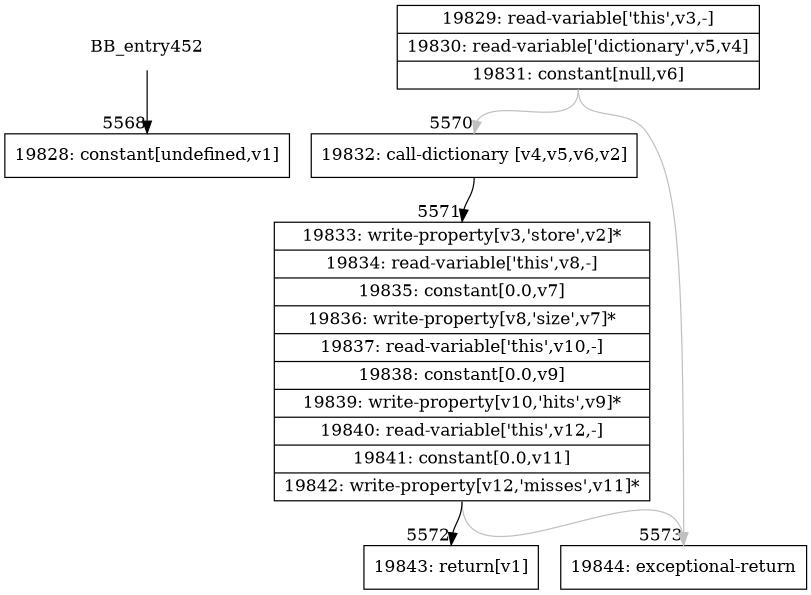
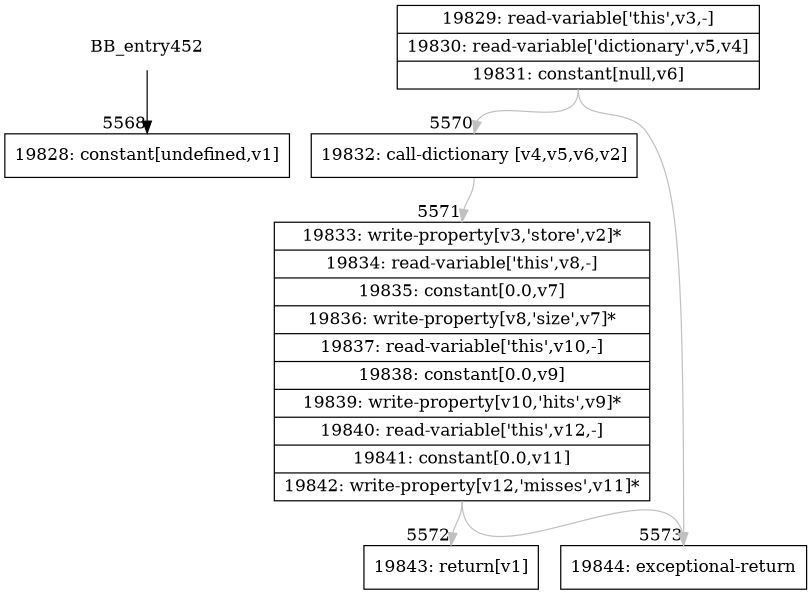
edge "19832: call-dictionary [v4,v5,v6,v2]" -> "19833: write-property[v3,'store',v2]*": color black -> gray
edge "19833: write-property[v3,'store',v2]*" -> "19843: return[v1]": color black -> gray
